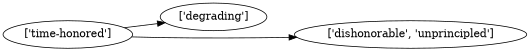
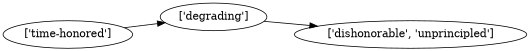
edge "['time-honored']" -> "['dishonorable', 'unprincipled']": now "['degrading']" -> "['dishonorable', 'unprincipled']"
